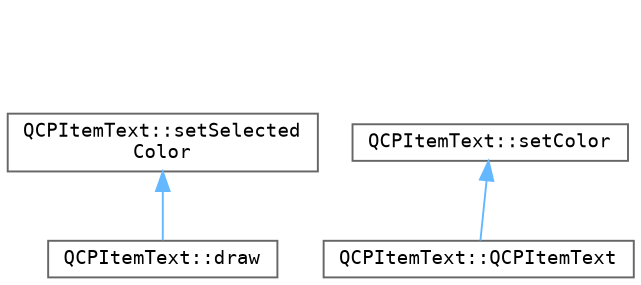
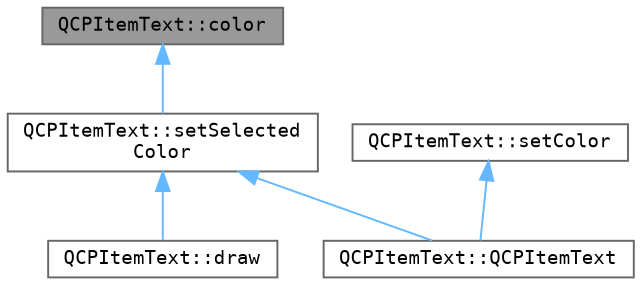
node "QCPItemText::color": added
edge "QCPItemText::QCPItemText" -> "QCPItemText::setSelected Color": added
